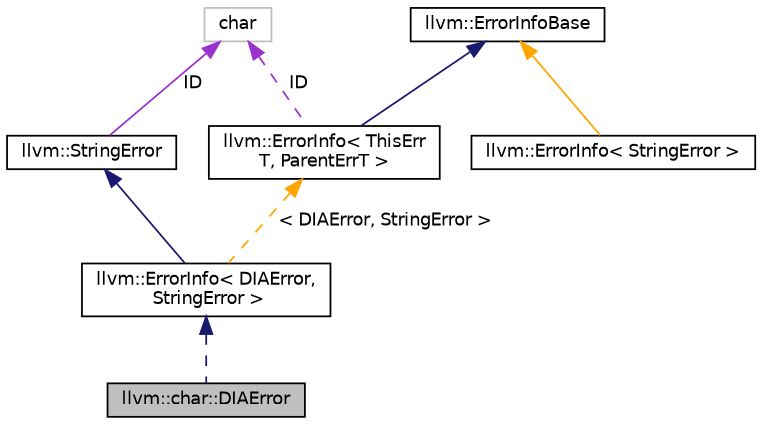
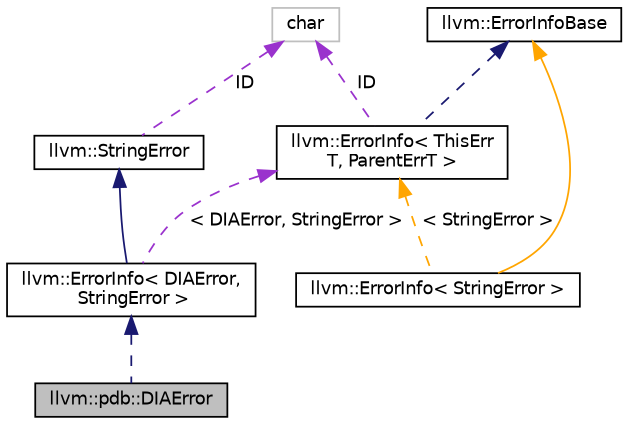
edge "llvm::ErrorInfo< ThisErr T, ParentErrT >" -> "llvm::ErrorInfoBase": style solid -> dashed
edge "llvm::StringError" -> "char": style solid -> dashed
edge "llvm::ErrorInfo< DIAError, StringError >" -> "llvm::ErrorInfo< ThisErr T, ParentErrT >": color orange -> darkorchid3
edge "llvm::ErrorInfo< StringError >" -> "llvm::ErrorInfo< ThisErr T, ParentErrT >": added, label "< StringError >"
node "llvm::char::DIAError": label "llvm::char::DIAError" -> "llvm::pdb::DIAError"
